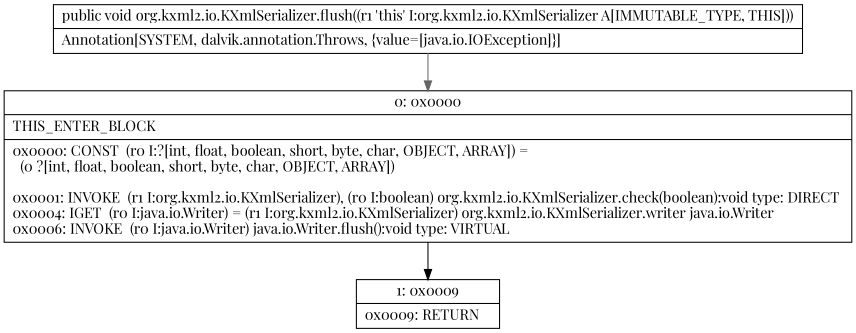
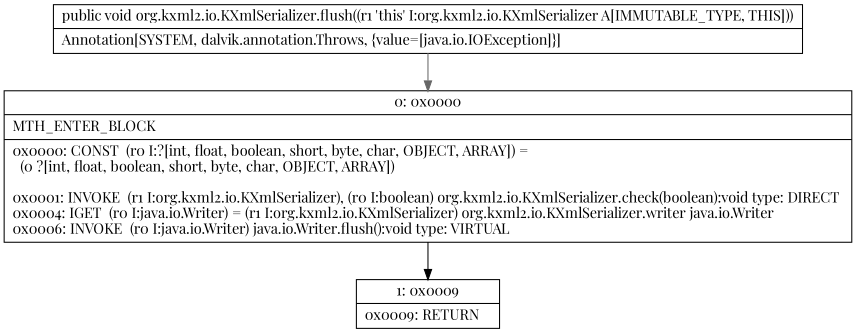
node "0: 0x0000": text "THIS_ENTER_BLOCK" -> "MTH_ENTER_BLOCK"
